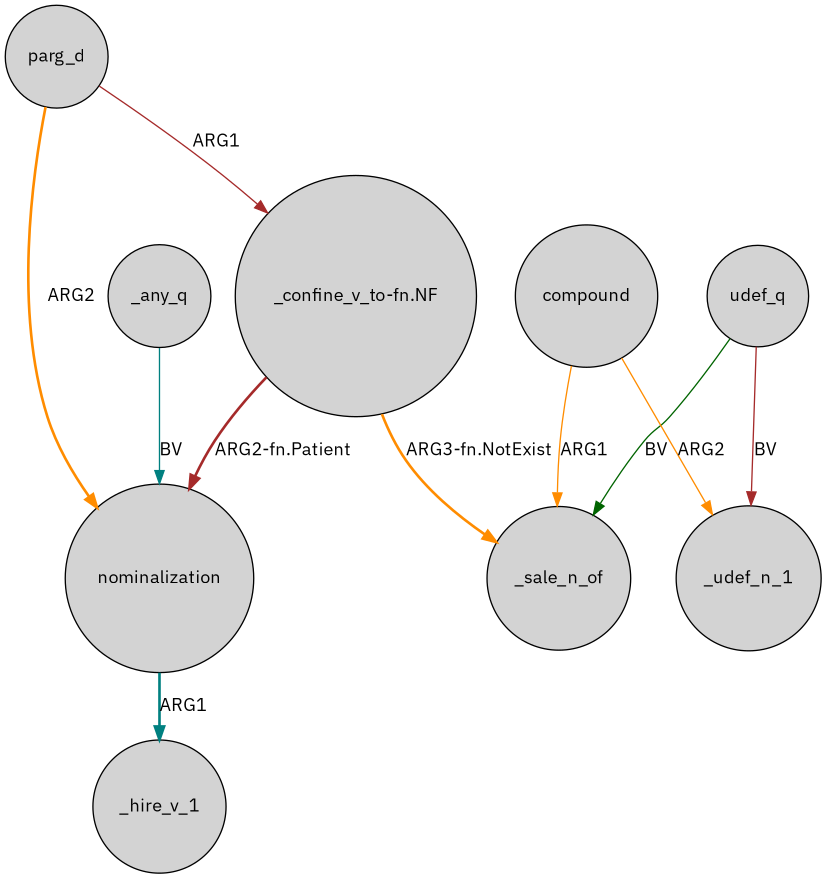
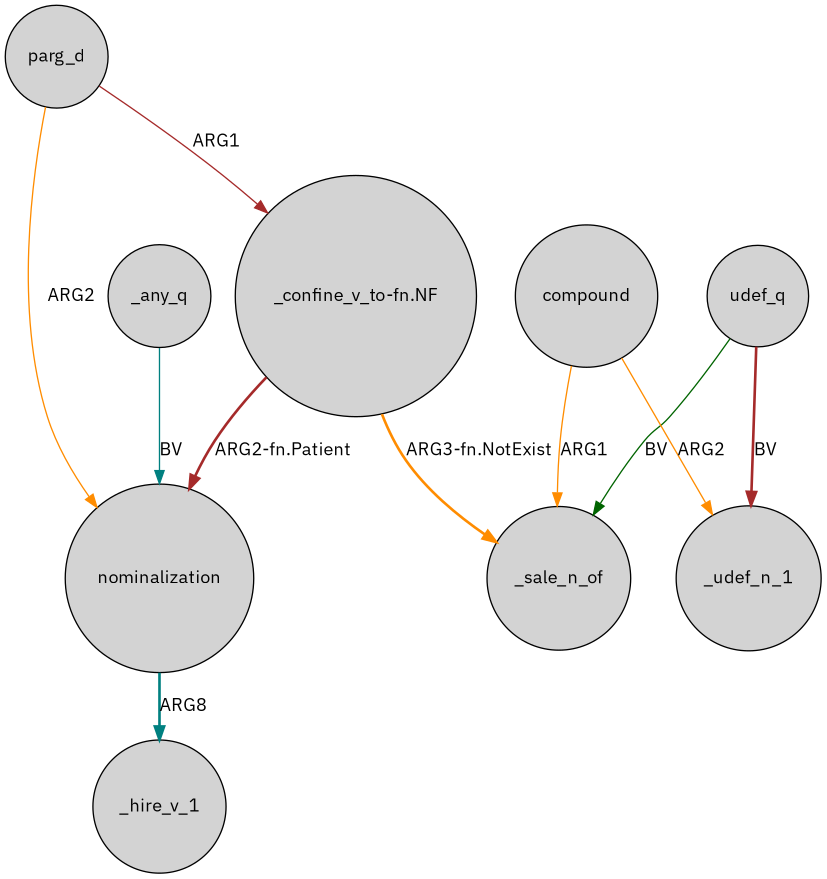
edge "parg_d" -> "nominalization": style bold -> solid
edge "udef_q" -> "_udef_n_1": style solid -> bold
edge "nominalization" -> "_hire_v_1": label "ARG1" -> "ARG8"
